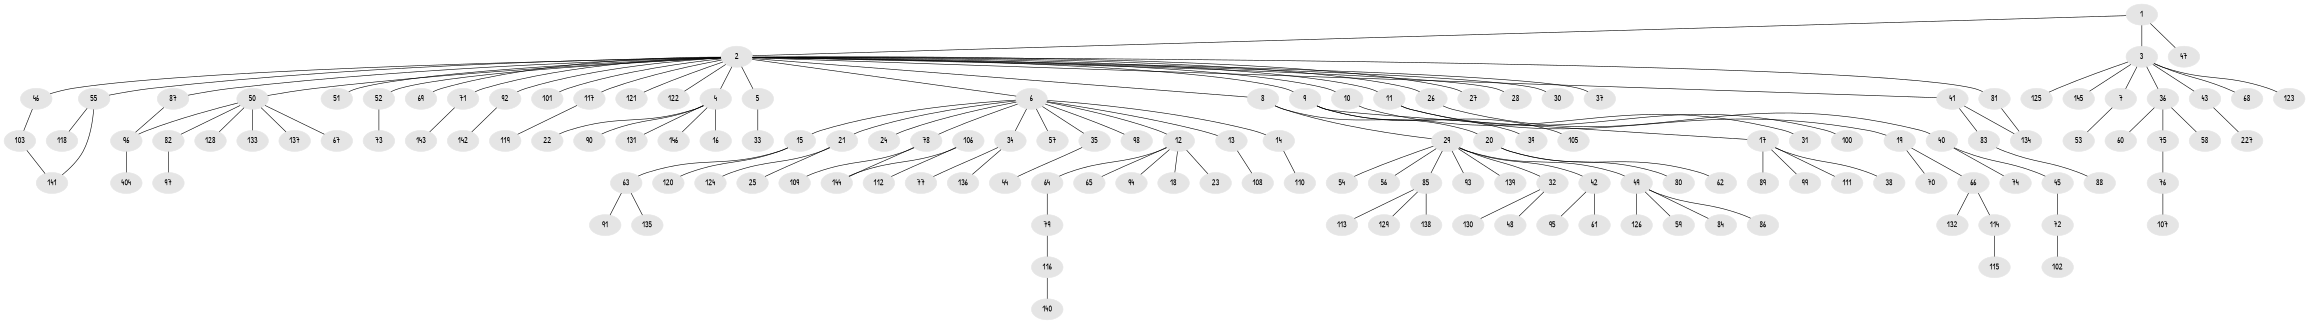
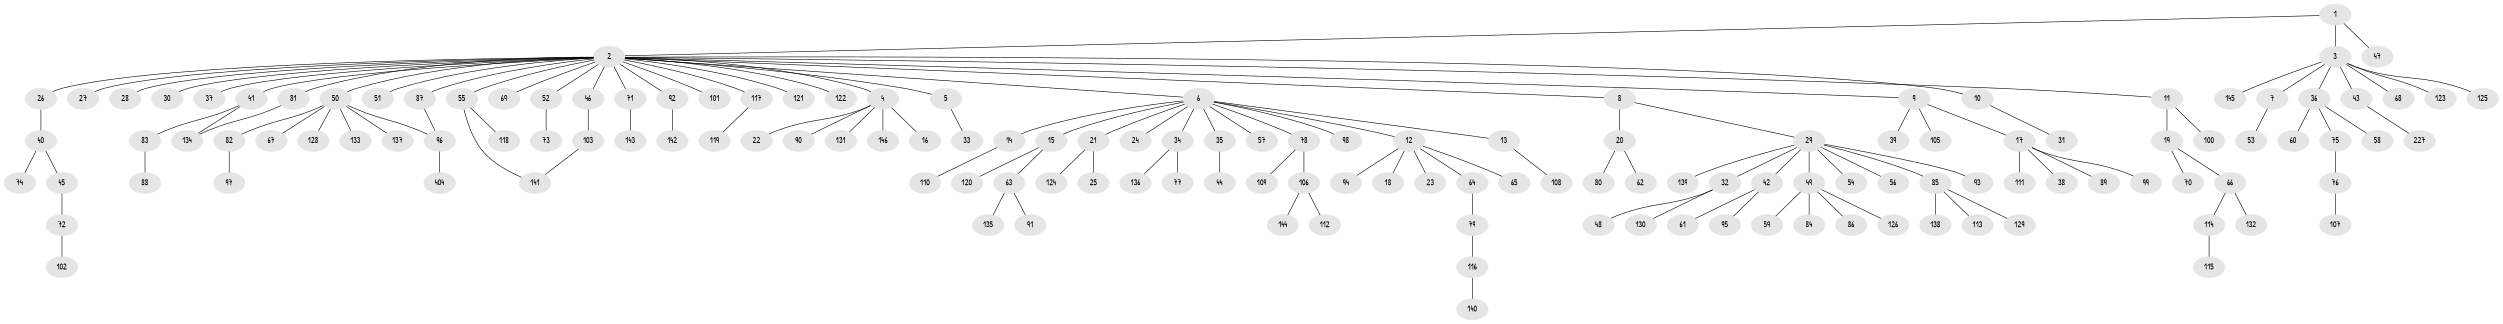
edge "78" -- "144": now "78" -- "106"
